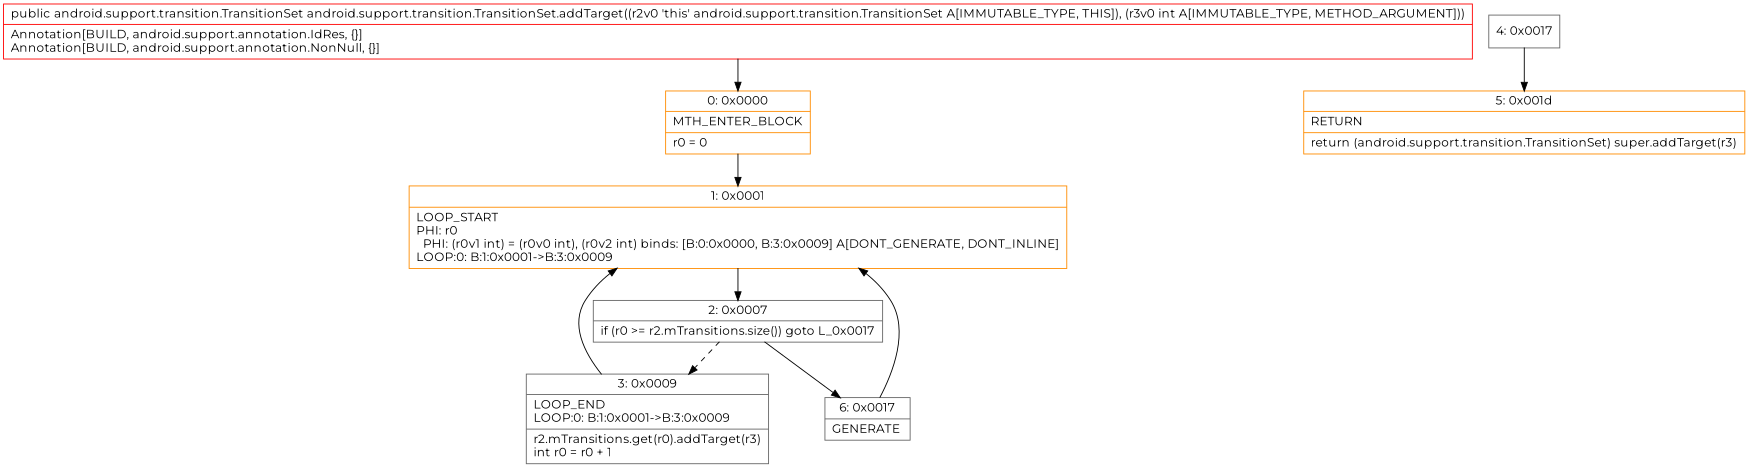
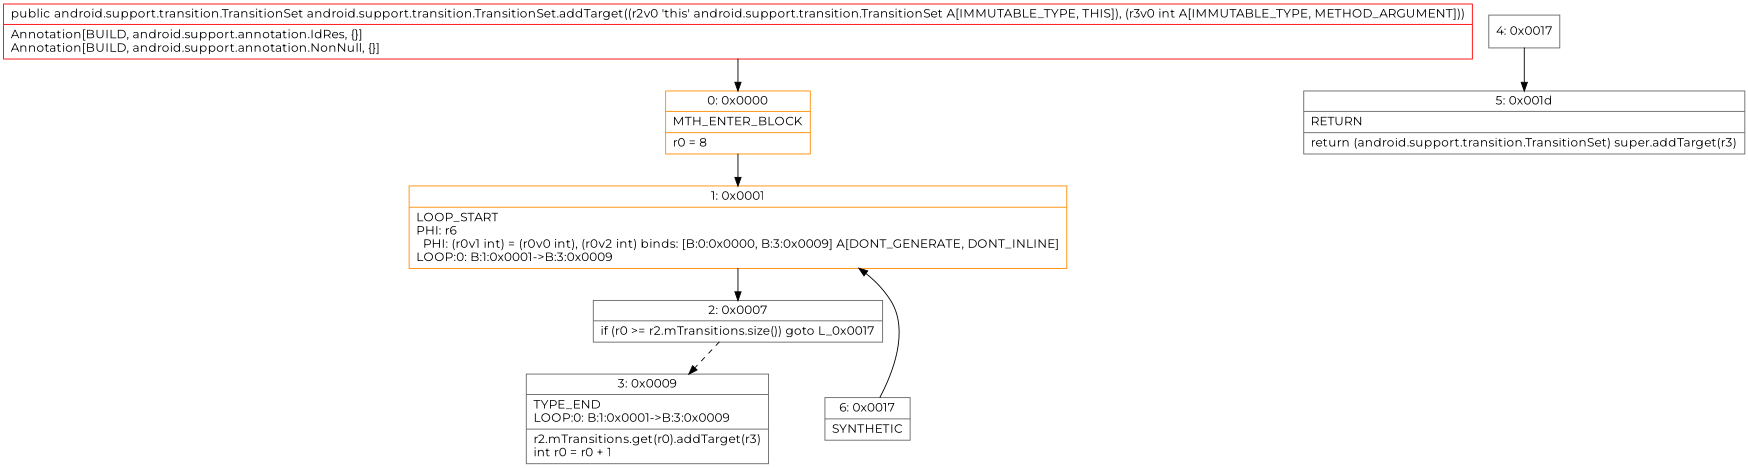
node "5: 0x001d": color darkorange -> gray40
node "0: 0x0000": text "r0 = 0" -> "r0 = 8"
node "1: 0x0001": text "PHI: r0" -> "PHI: r6"
edge "3: 0x0009" -> "1: 0x0001": removed
edge "2: 0x0007" -> "6: 0x0017": removed
node "3: 0x0009": text "LOOP_END" -> "TYPE_END"
node "6: 0x0017": text "GENERATE" -> "SYNTHETIC"
